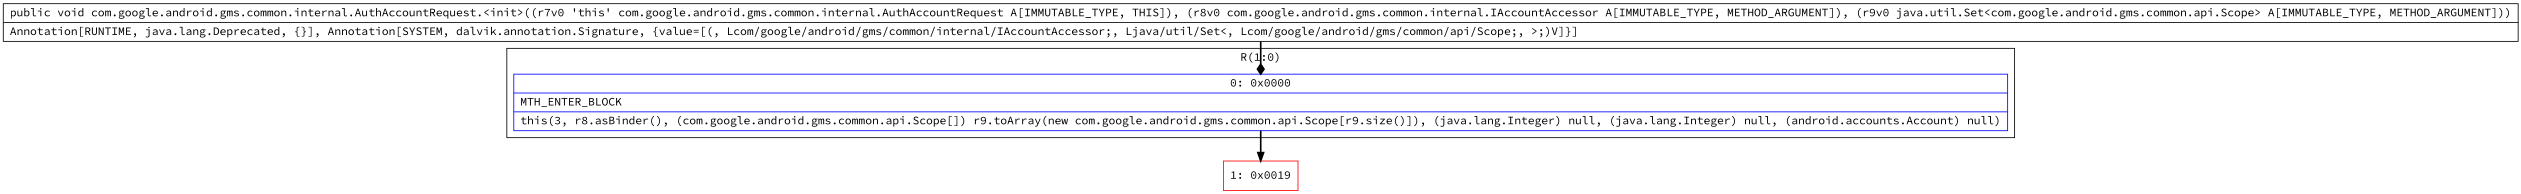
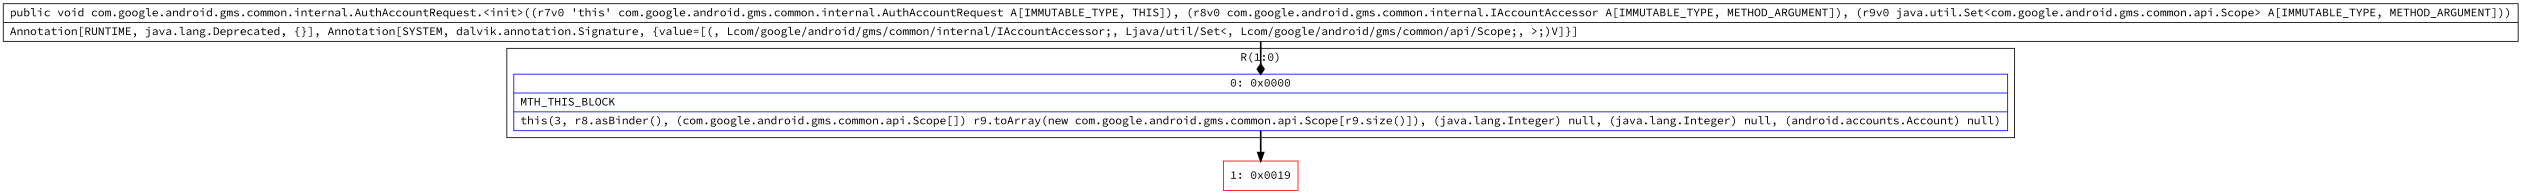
node "0: 0x0000": text "MTH_ENTER_BLOCK" -> "MTH_THIS_BLOCK"
